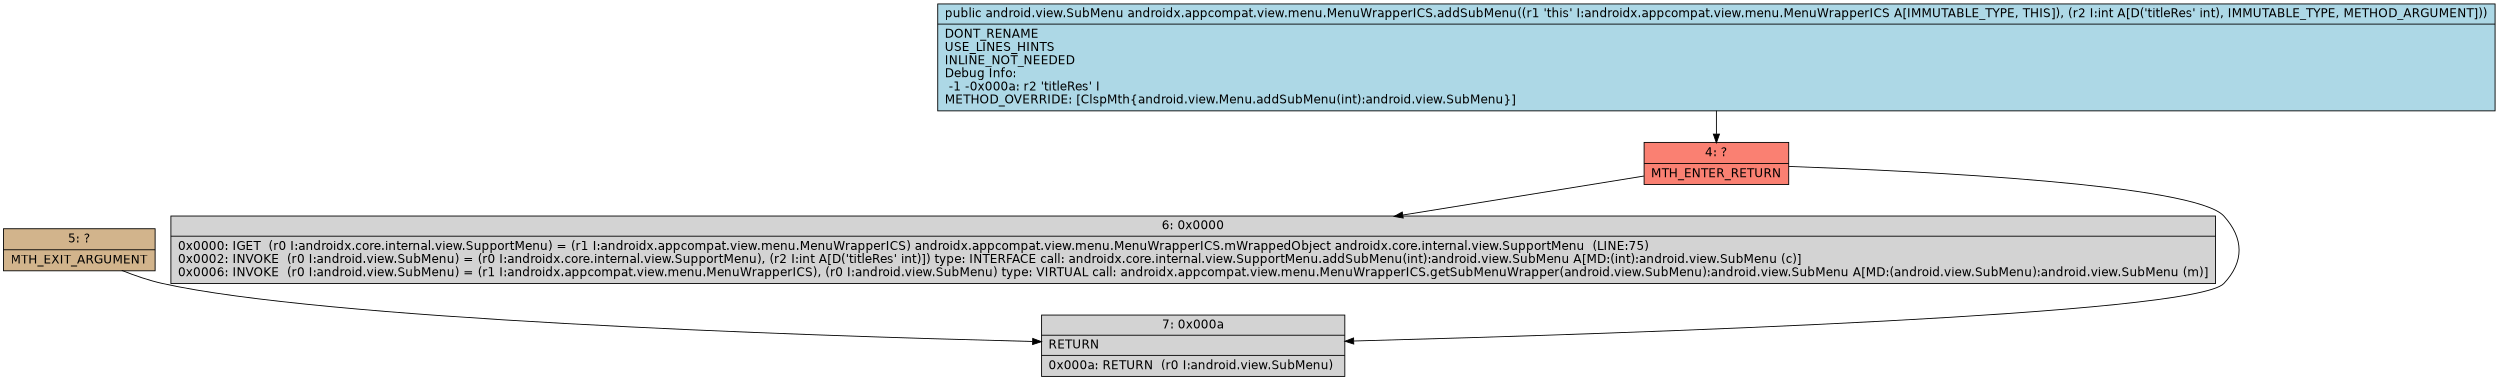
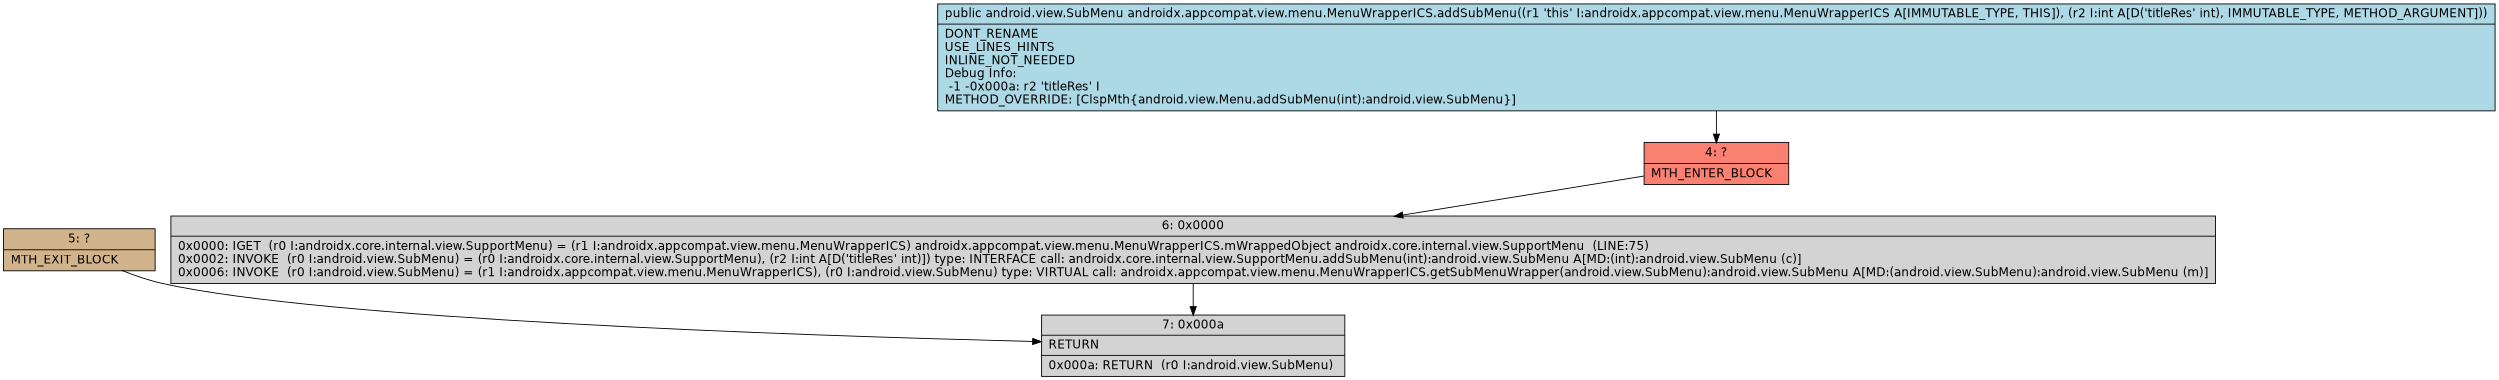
node "4: ?": text "MTH_ENTER_RETURN" -> "MTH_ENTER_BLOCK"
node "5: ?": text "MTH_EXIT_ARGUMENT" -> "MTH_EXIT_BLOCK"
edge "4: ?" -> "7: 0x000a": now "6: 0x0000" -> "7: 0x000a"
